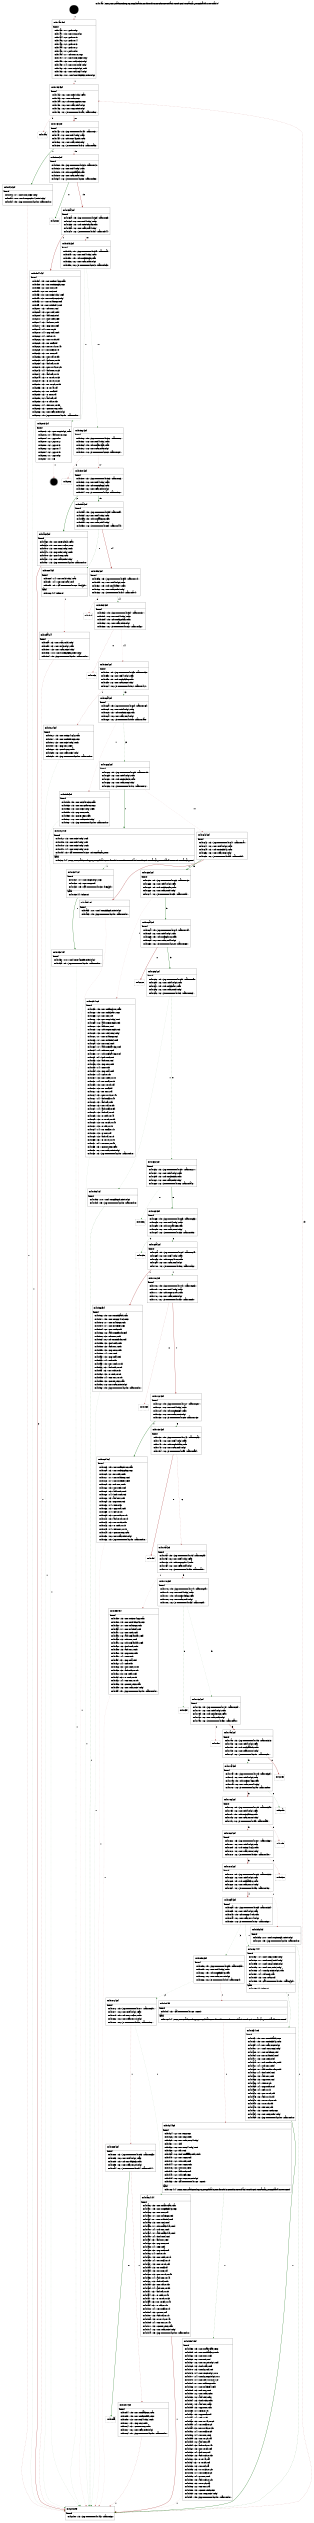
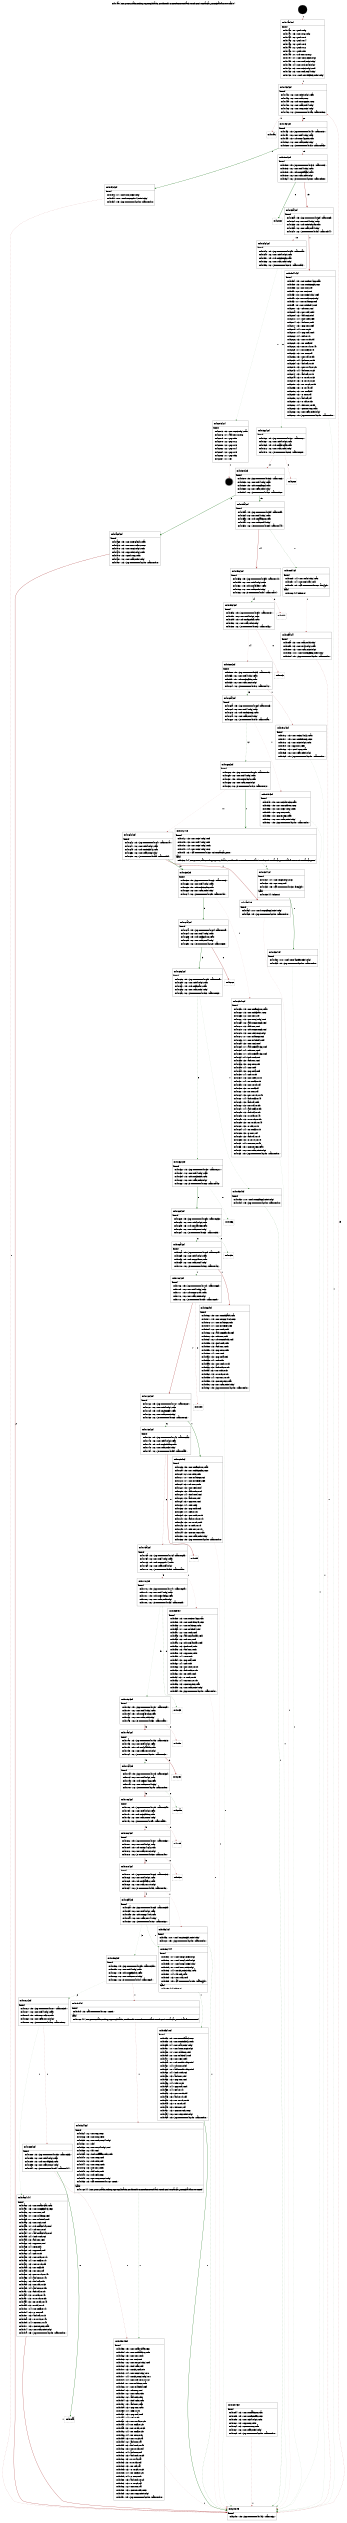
edge "0x40188e [28]" -> "0x4018b4 [30]": now "0x40188e [28]" -> "0x401b58 [158]"
